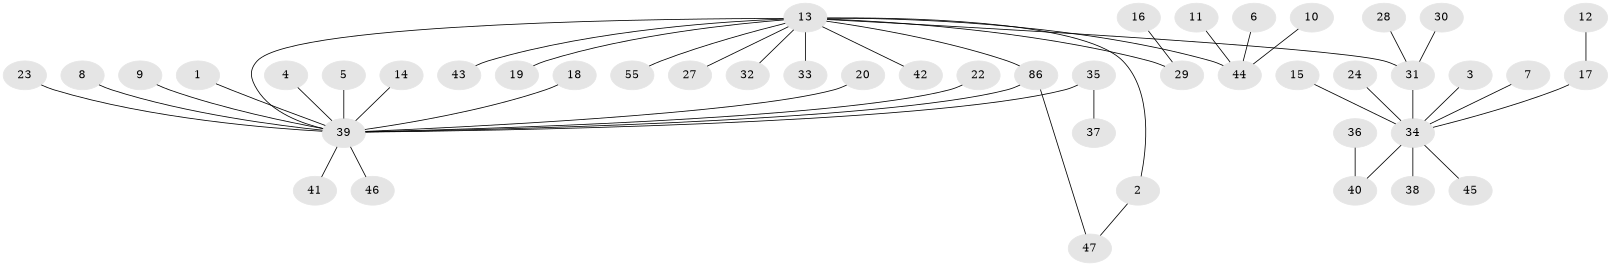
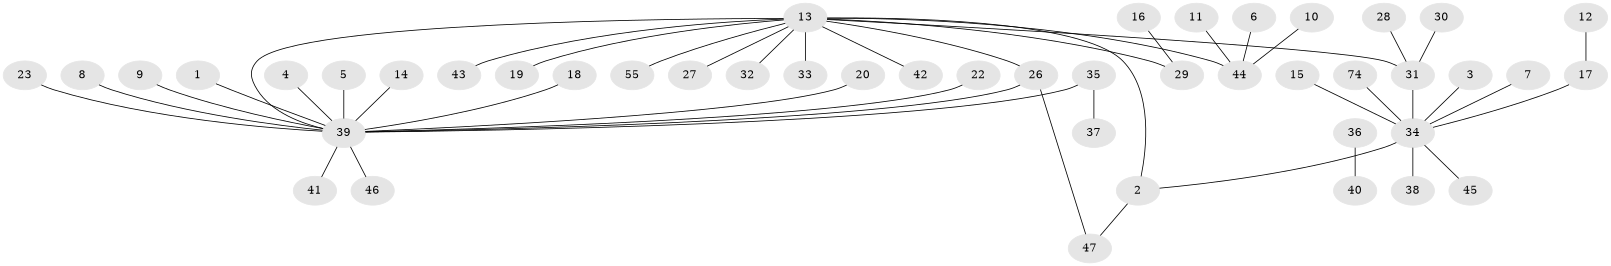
node "86": label "86" -> "26"
node "24": label "24" -> "74"
edge "34" -- "40": now "34" -- "2"
